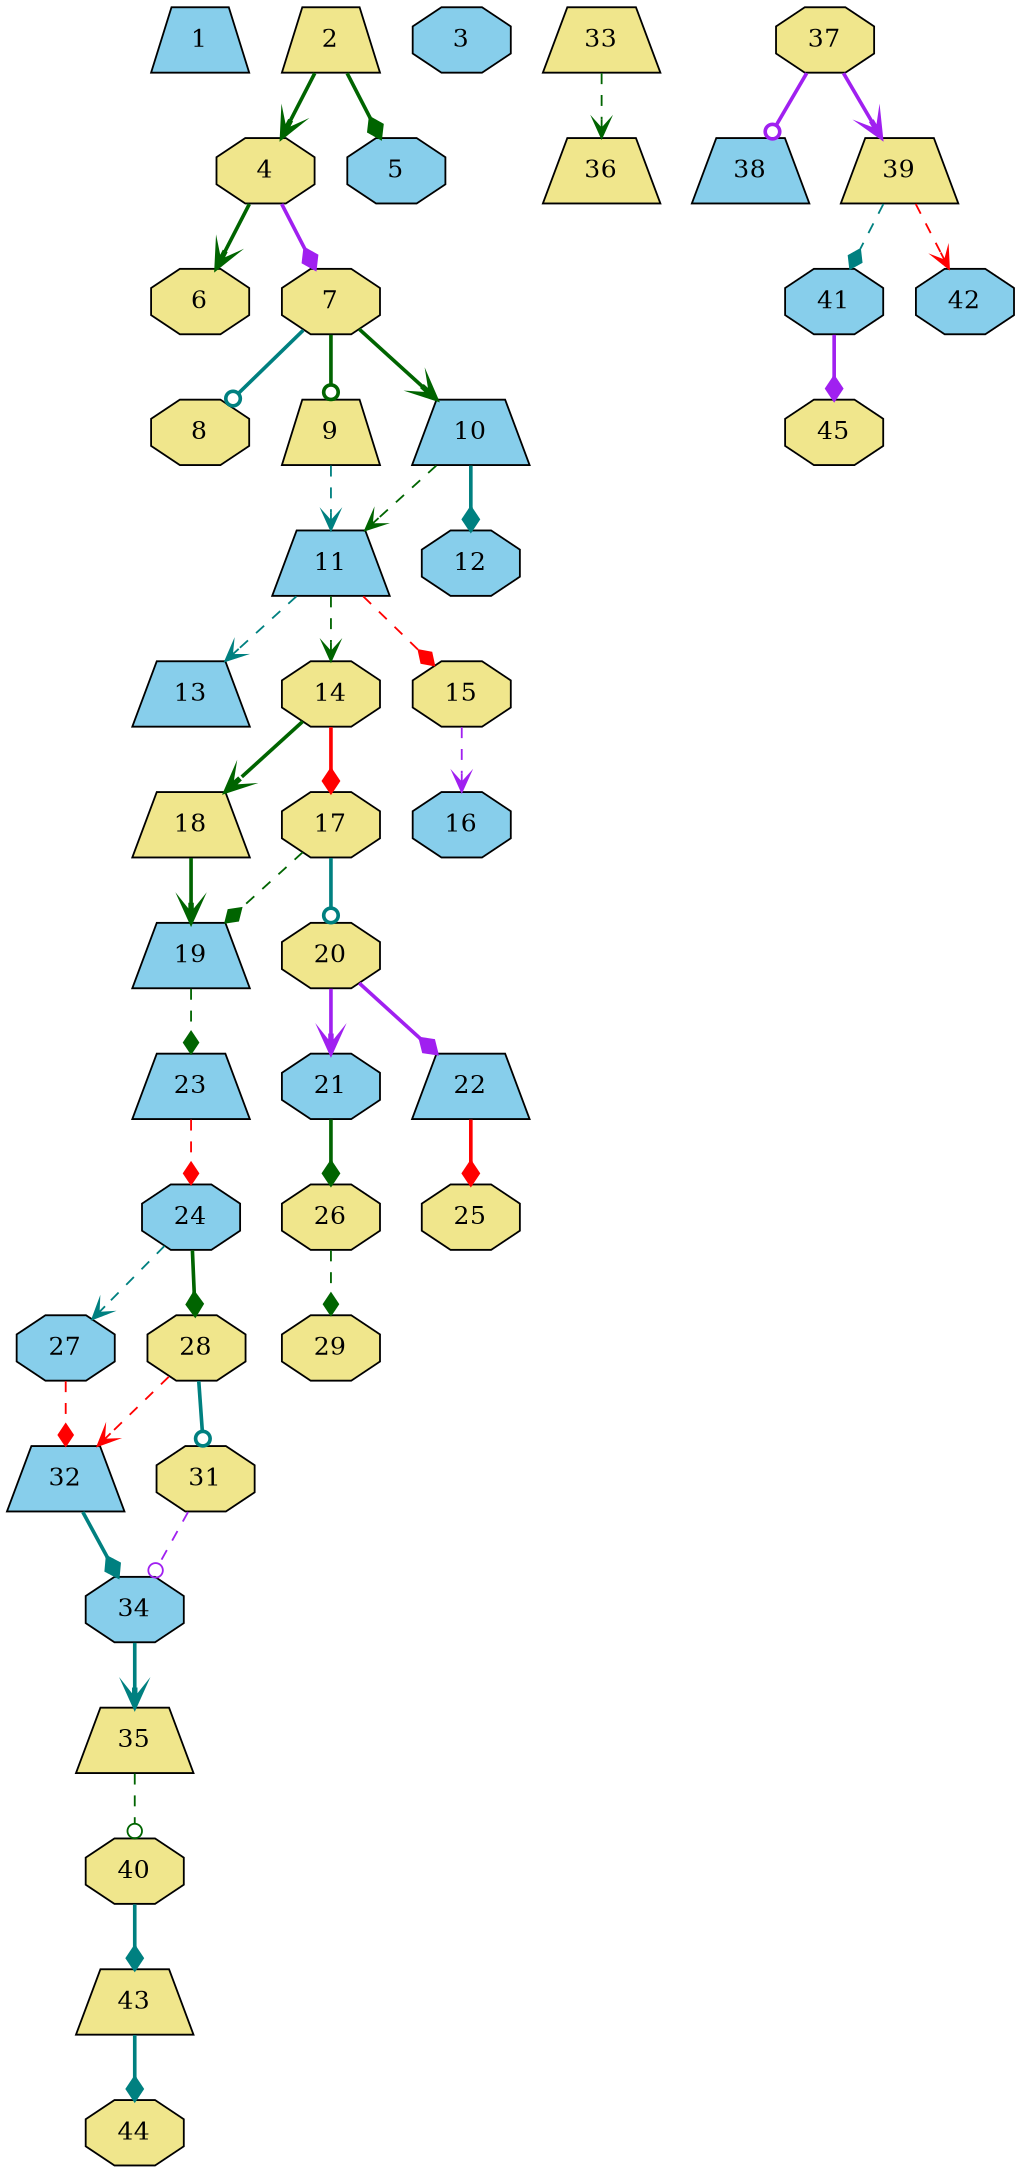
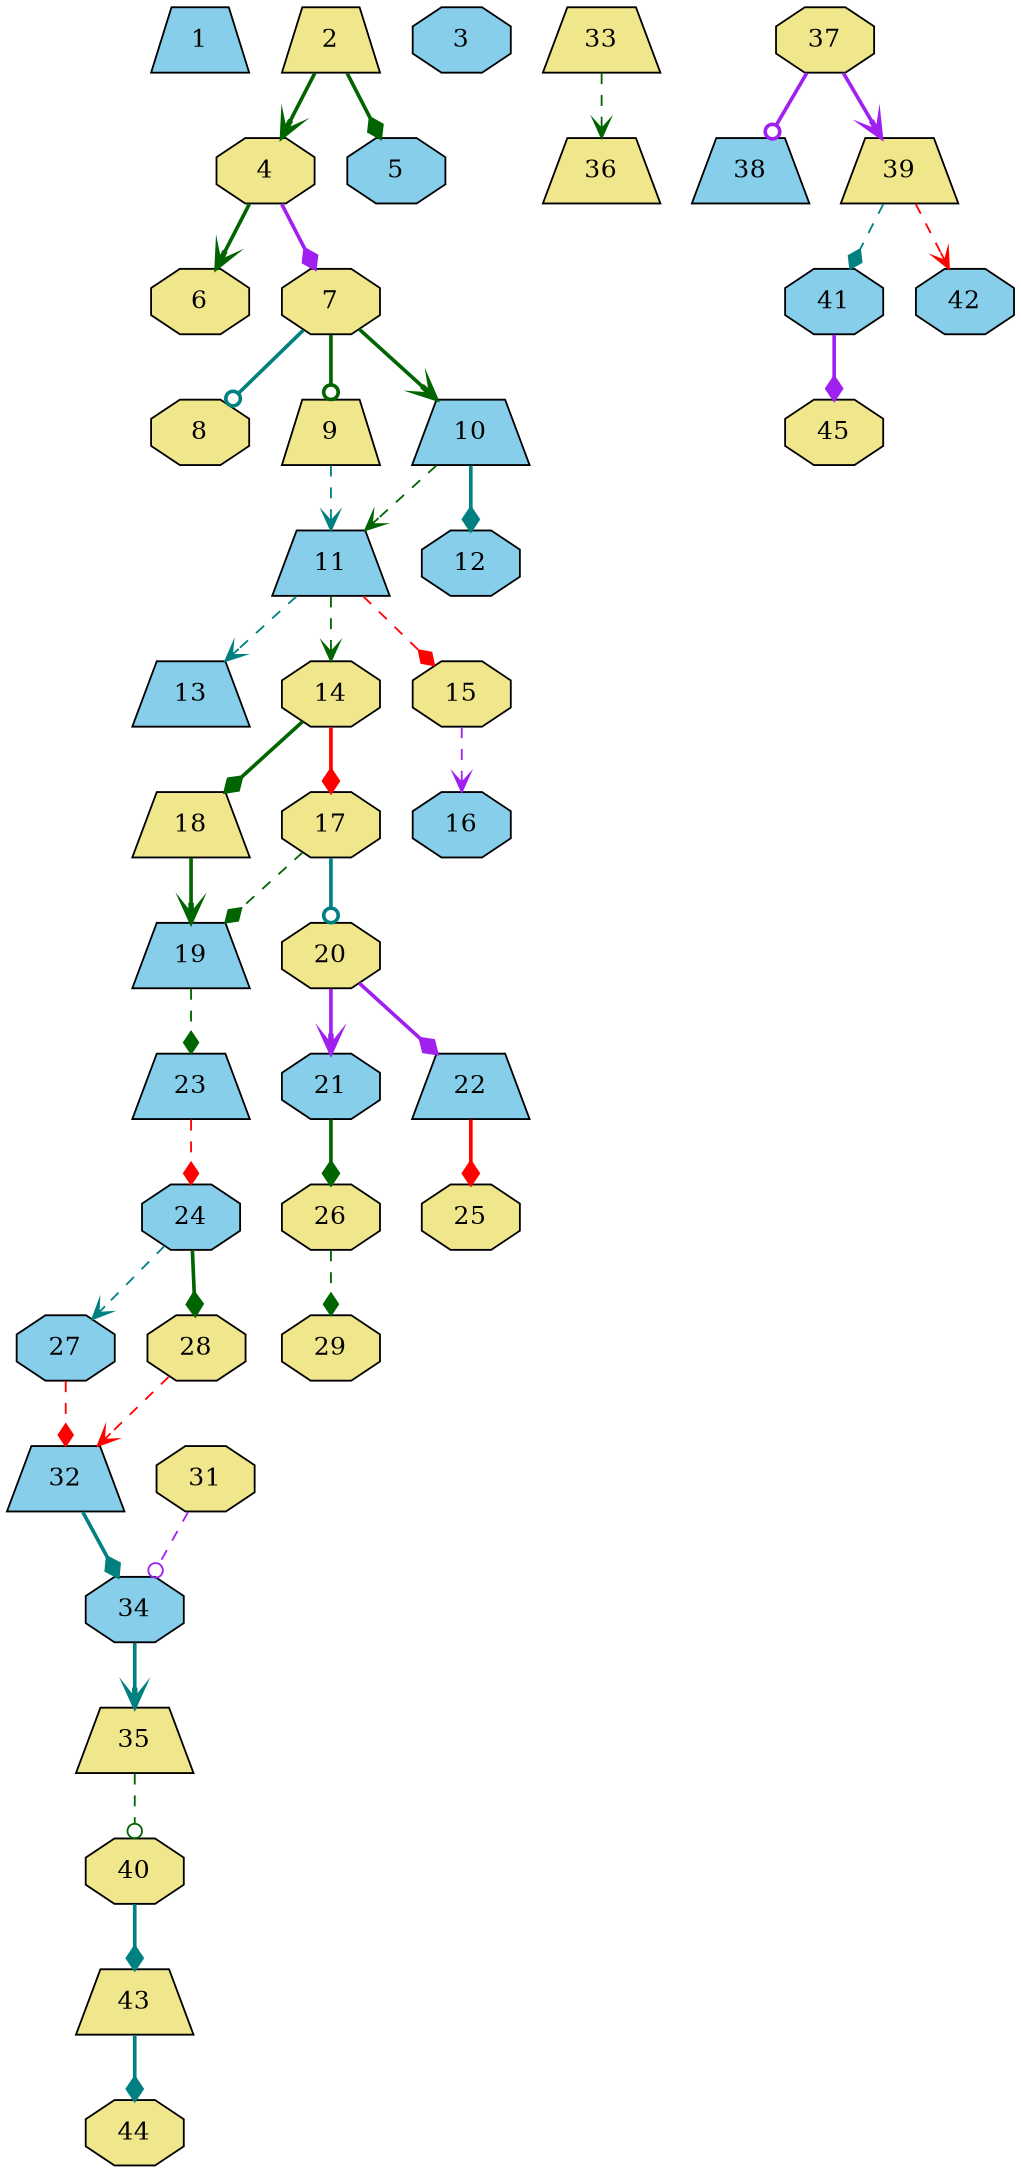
edge "14" -> "18": arrowhead vee -> diamond
edge "28" -> "31": removed
